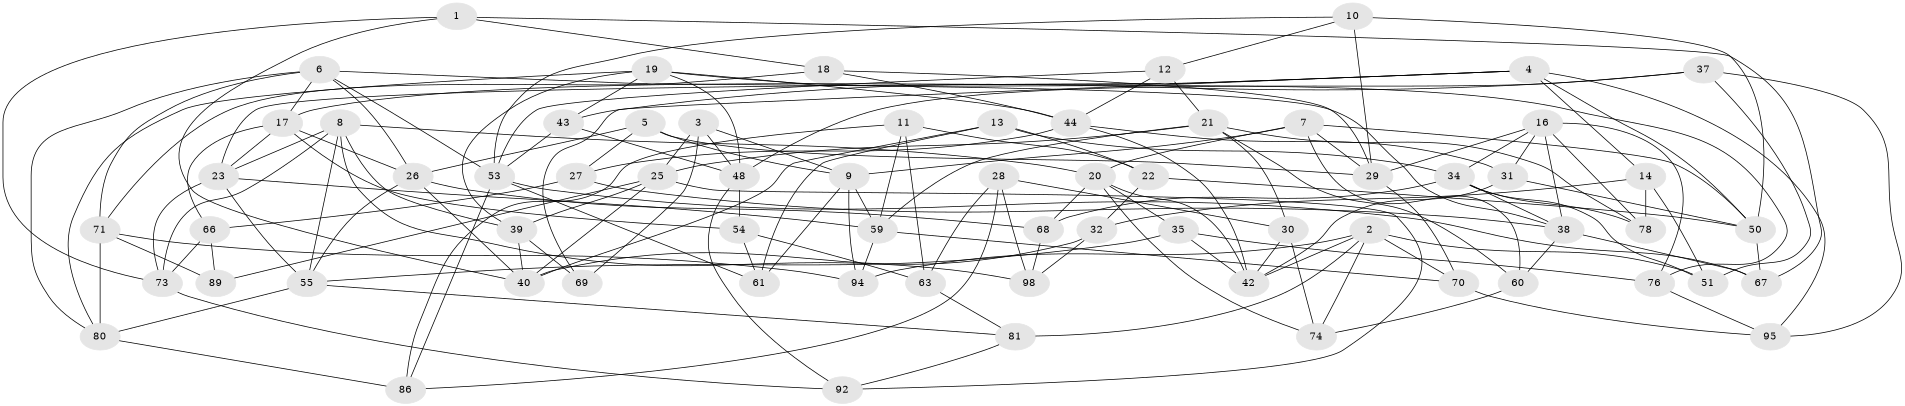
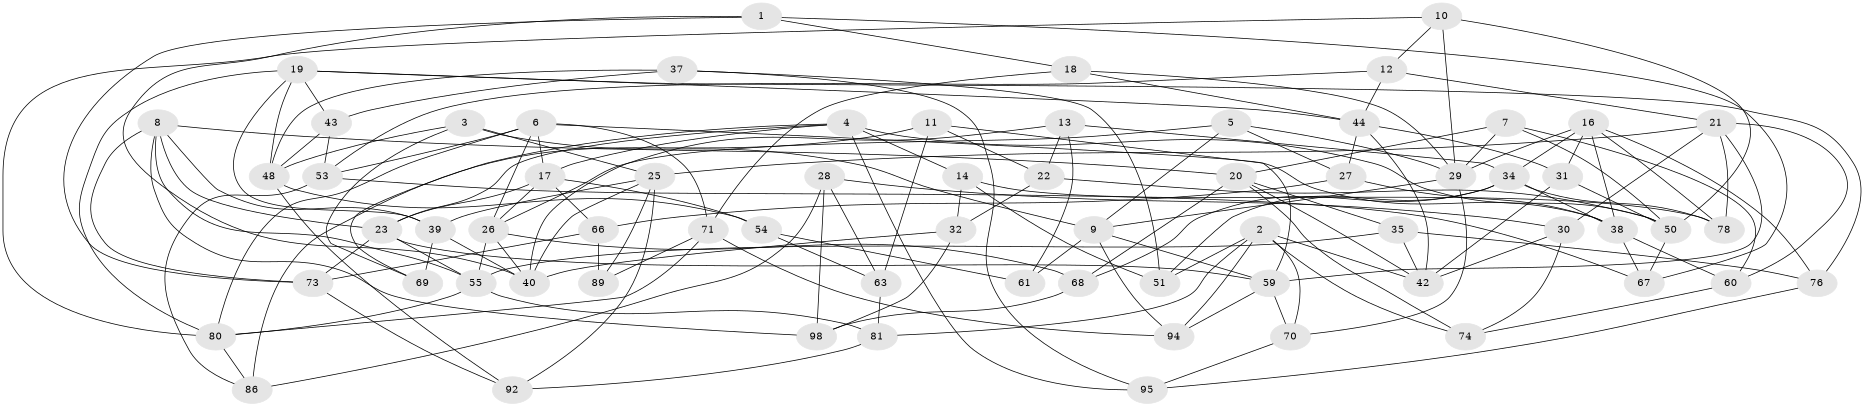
edge "10" -- "53": now "10" -- "80"
edge "7" -- "9": now "29" -- "9"
edge "53" -- "61": removed
